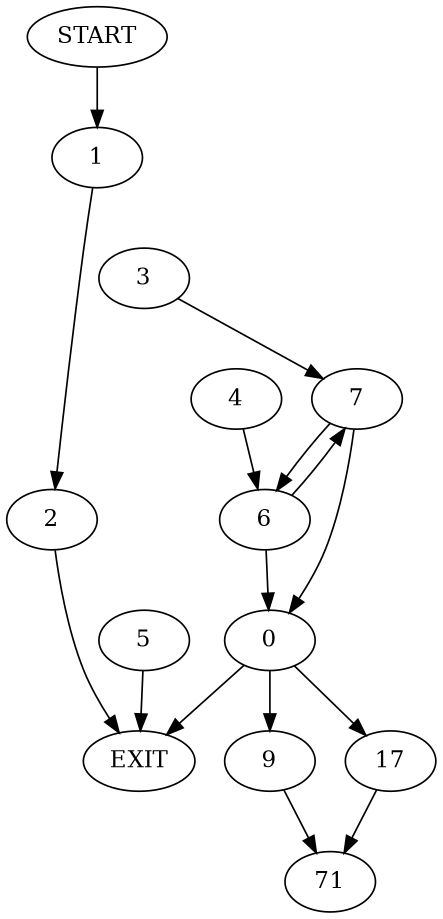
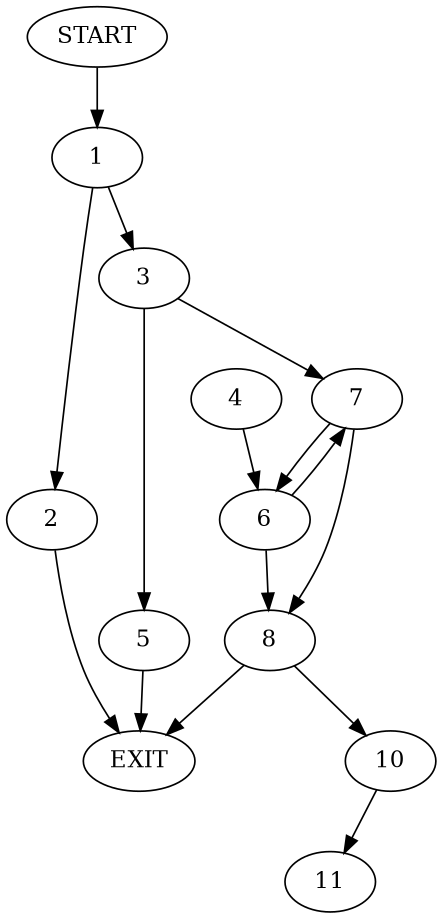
edge "1" -> "3": added
edge "3" -> "5": added
node "0": label "0" -> "8"
node "9": removed
node "17": label "17" -> "10"
node "71": label "71" -> "11"
